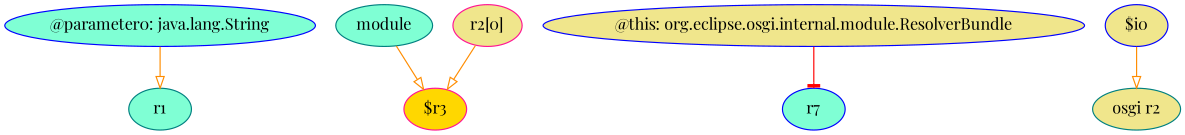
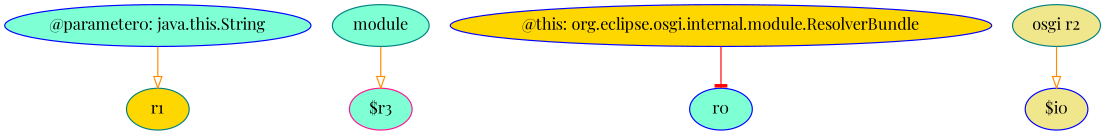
node "@parameter0: java.lang.String": label "@parameter0: java.lang.String" -> "@parameter0: java.this.String"
node "r2[0]": removed
node "@this: org.eclipse.osgi.internal.module.ResolverBundle": fillcolor khaki -> gold
edge "$i0" -> "osgi r2": reversed
node "r1": fillcolor aquamarine -> gold
node "$r3": fillcolor gold -> aquamarine
node "r7": label "r7" -> "r0"
